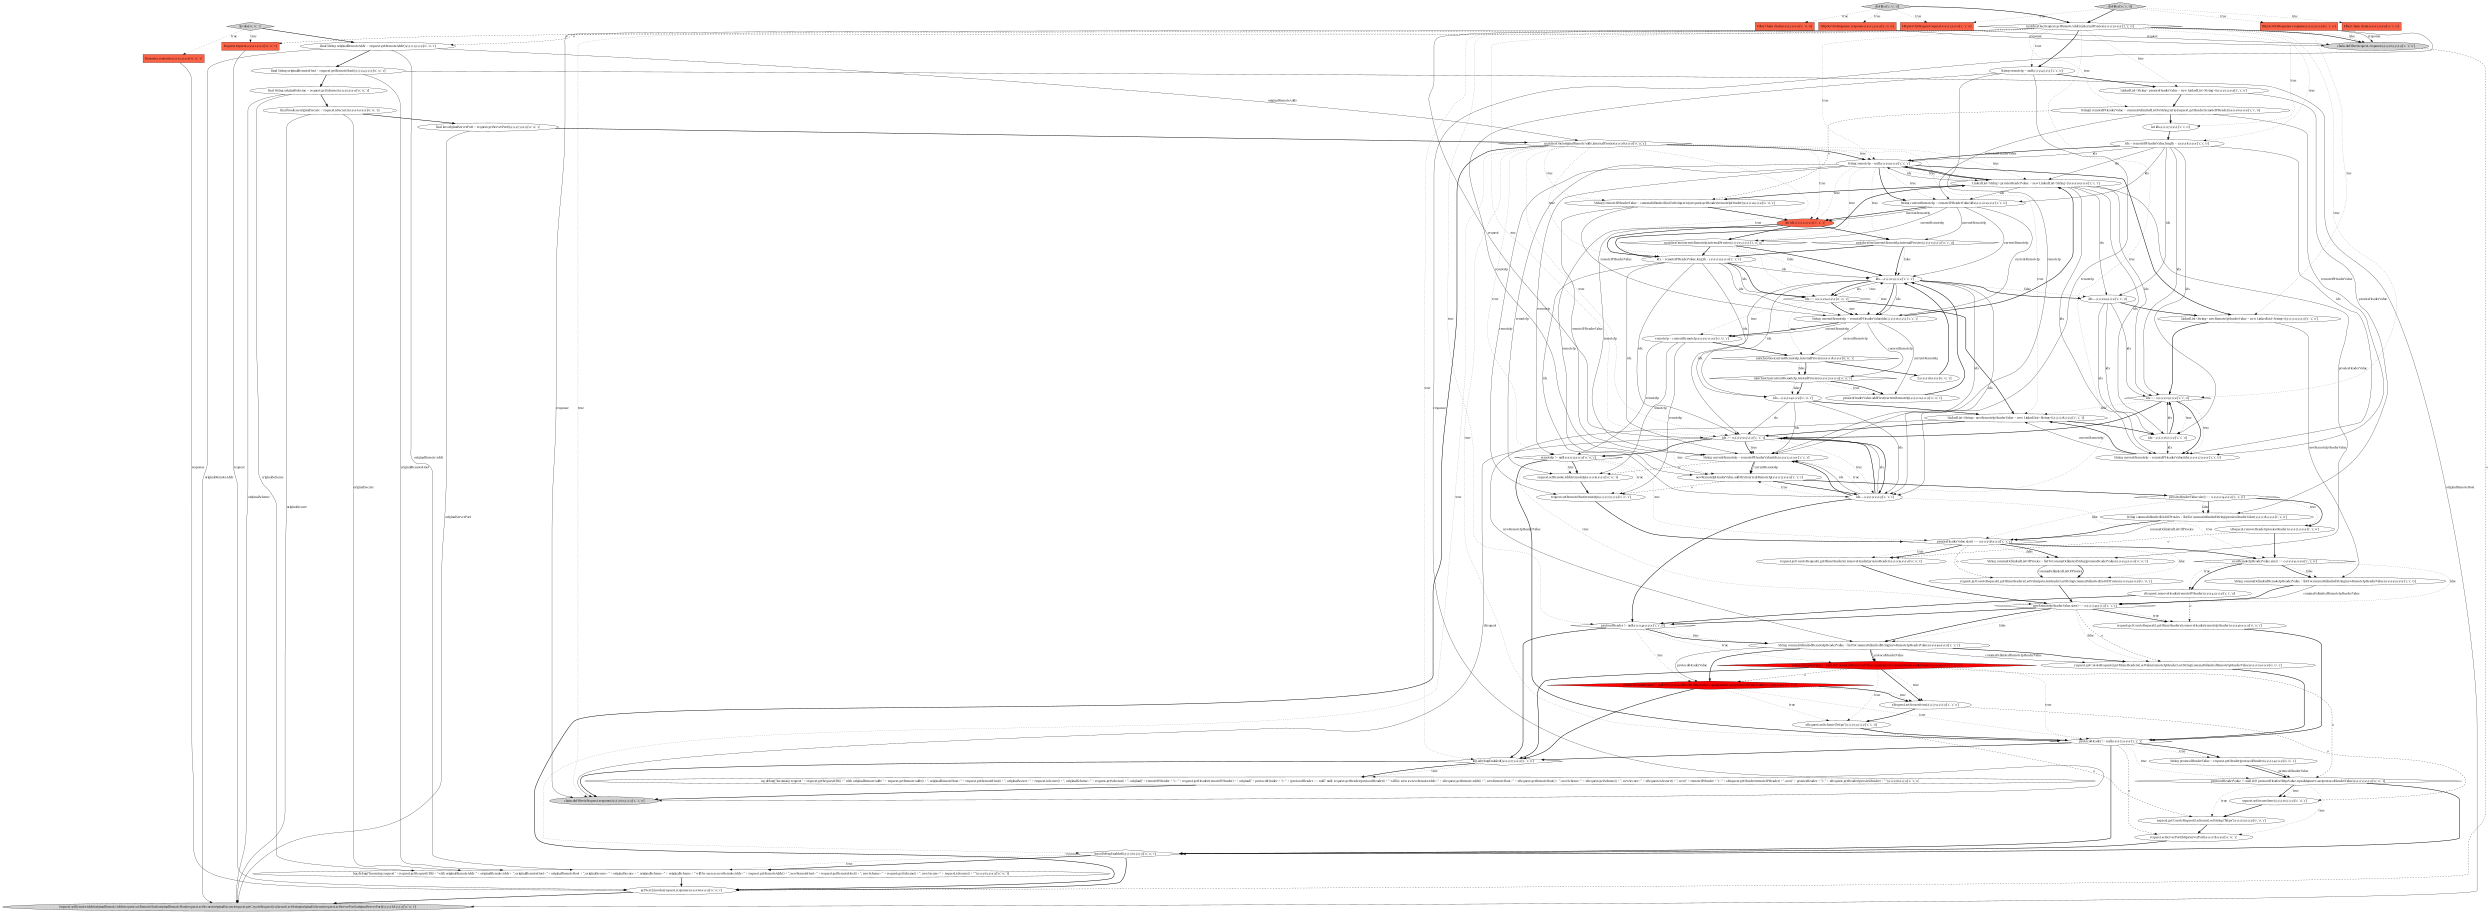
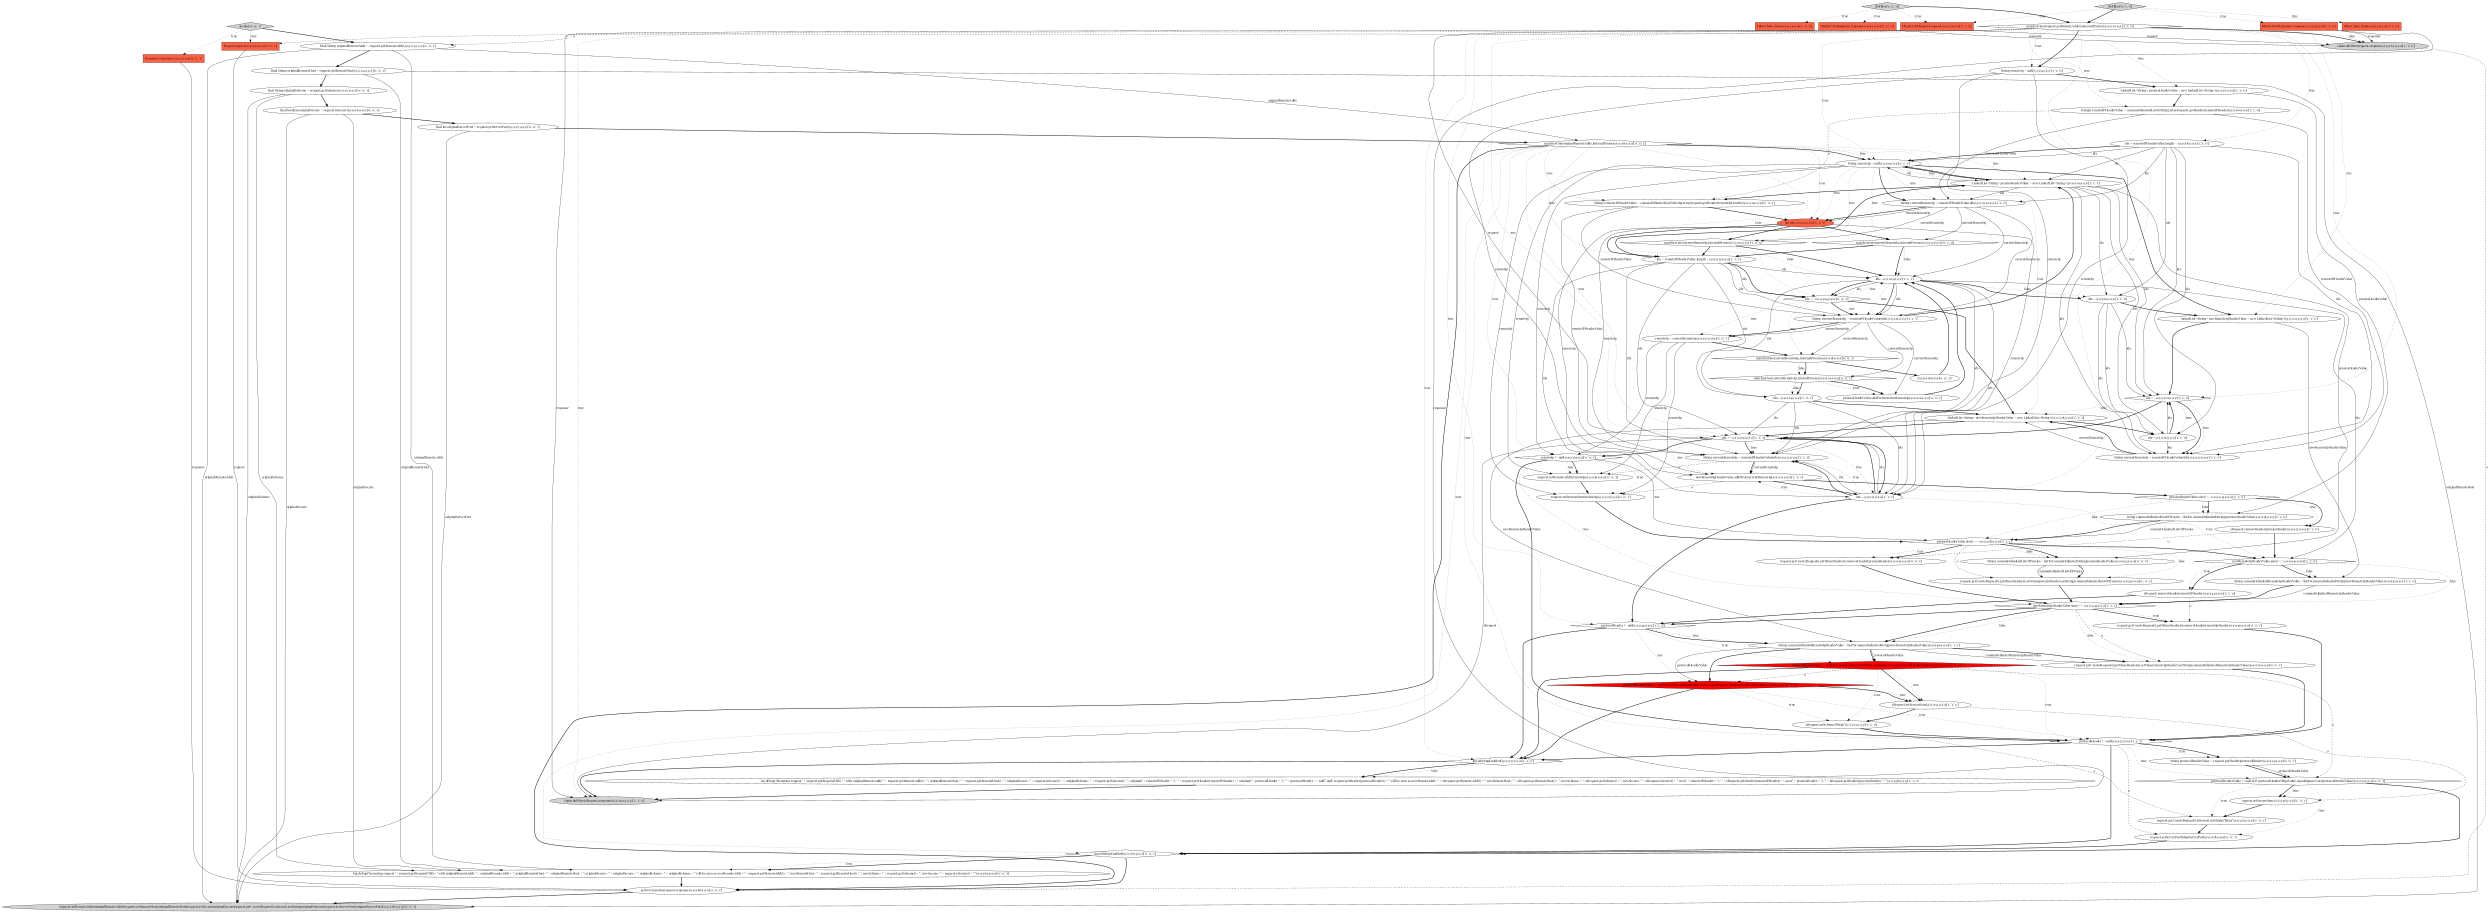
node "int idx@@@7@@@['1', '1', '0']": removed
edge "int idx@@@12@@@['1', '1', '1']" -> "idx--@@@31@@@['1', '1', '1']": added, label "remoteIp"
edge "idx--@@@15@@@['1', '1', '1']" -> "idx >= 0@@@30@@@['1', '1', '1']": now "idx--@@@15@@@['1', '1', '1']" -> "newRemoteIpHeaderValue.size() == 0@@@41@@@['1', '1', '0']"
edge "remoteIp != null@@@35@@@['0', '0', '1']" -> "proxiesHeaderValue.size() == 0@@@38@@@['1', '1', '1']": style dotted -> solid
